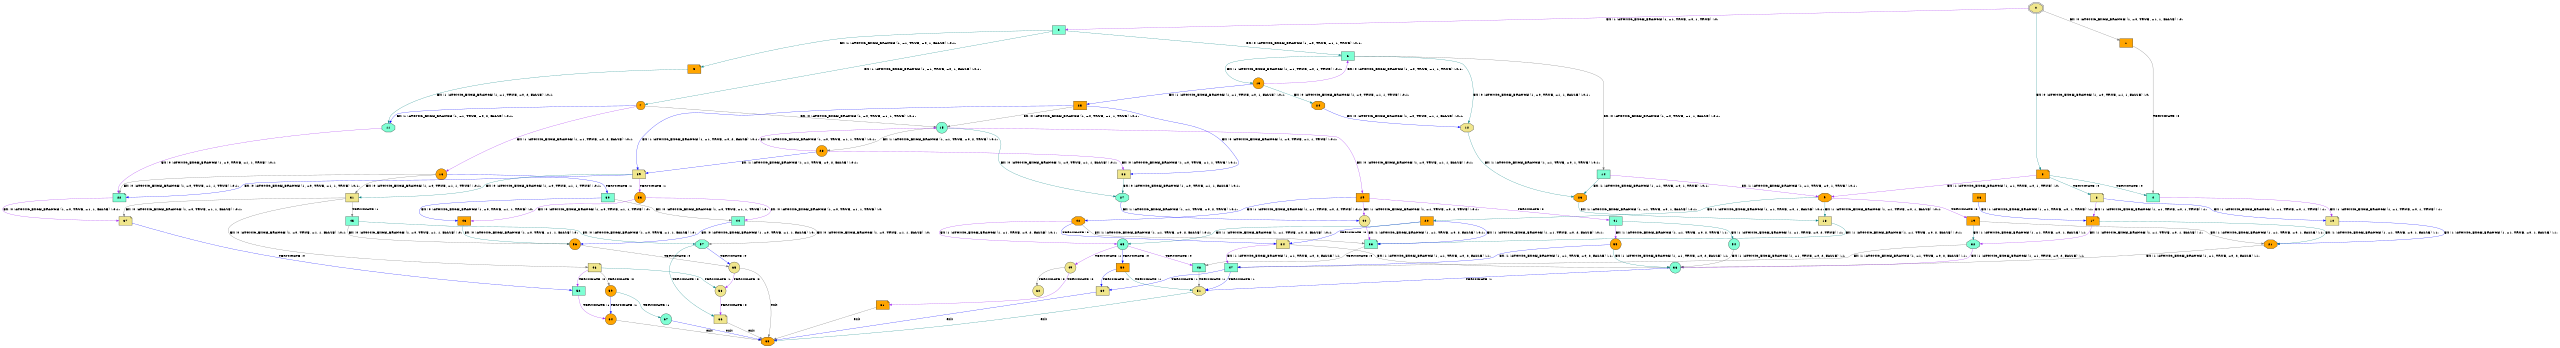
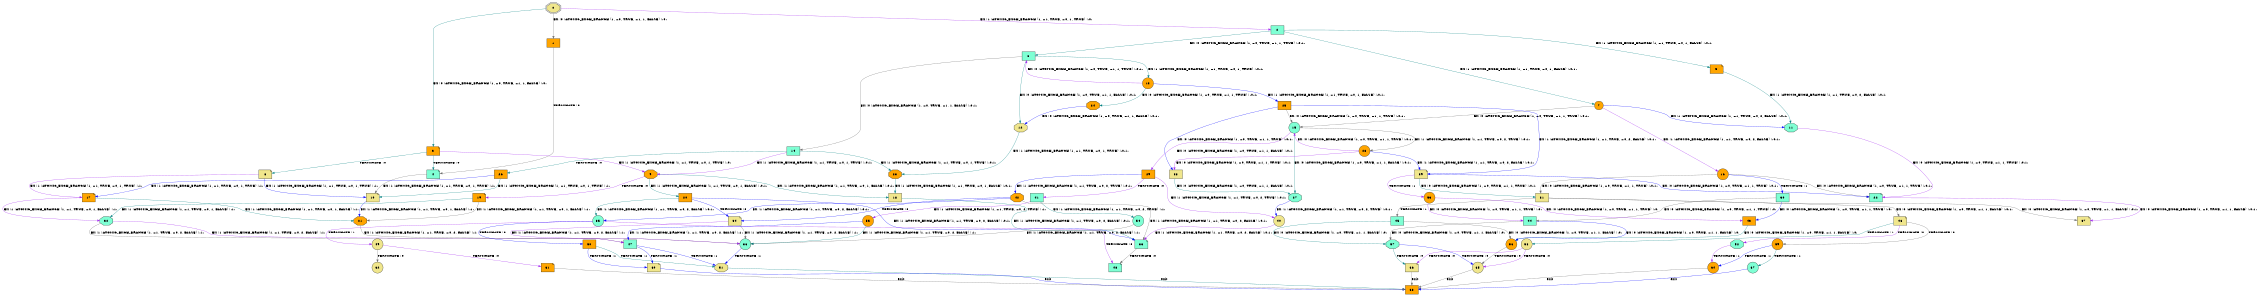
edge "14" -> "26": added, label "TERMINATE !0"
edge "26" -> "10": added, label "EX !1 !ATOMIC_EXCH_BRANCH (1, +1, TRUE, +0, 1, TRUE) !:1:"
edge "4" -> "10": color purple -> gray40
edge "42" -> "35": color purple -> blue
edge "37" -> "52": removed, label "TERMINATE !0"
edge "48" -> "51": removed, label "TERMINATE !1"
edge "65" -> "58": reversed
node "52": shape box -> octagon
node "63": shape octagon -> box
